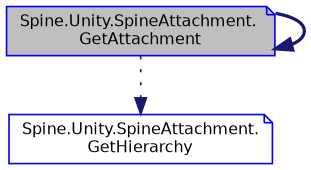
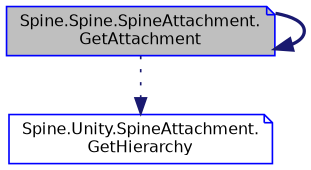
node "Spine.Unity.SpineAttachment. GetAttachment": label "Spine.Unity.SpineAttachment. GetAttachment" -> "Spine.Spine.SpineAttachment. GetAttachment"
